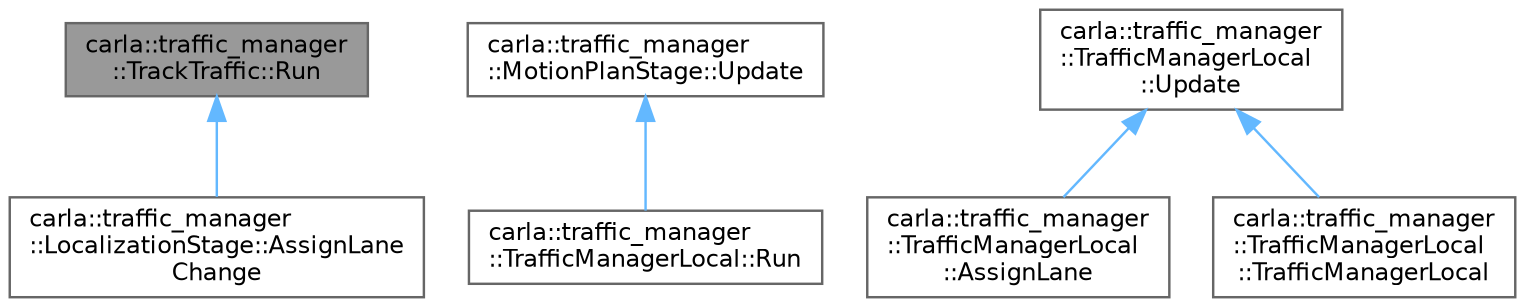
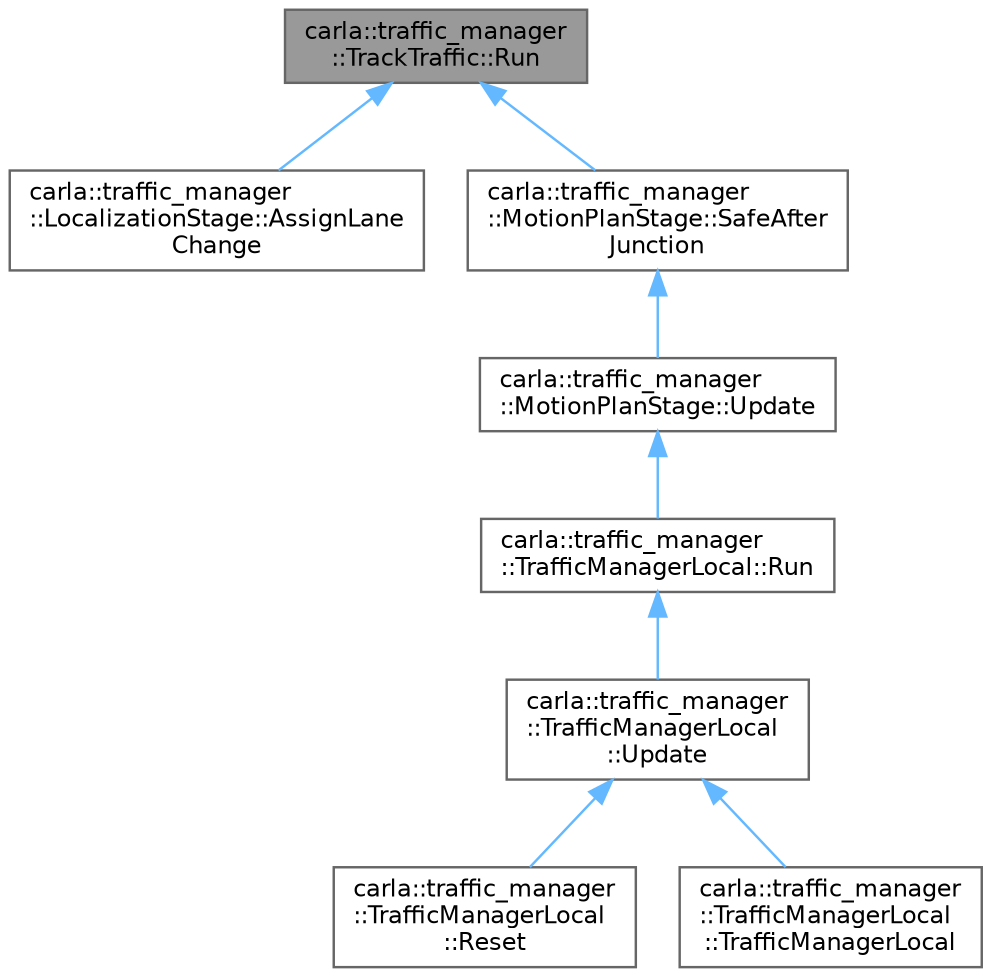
node "carla::traffic_manager ::MotionPlanStage::SafeAfter Junction": added
node "carla::traffic_manager ::TrafficManagerLocal ::AssignLane": label "carla::traffic_manager ::TrafficManagerLocal ::AssignLane" -> "carla::traffic_manager ::TrafficManagerLocal ::Reset"
edge "carla::traffic_manager ::TrafficManagerLocal ::Update" -> "carla::traffic_manager ::TrafficManagerLocal::Run": added
